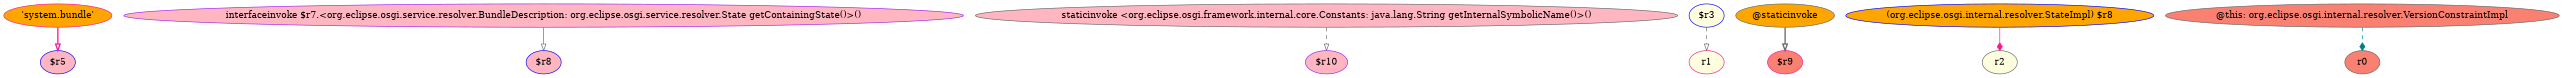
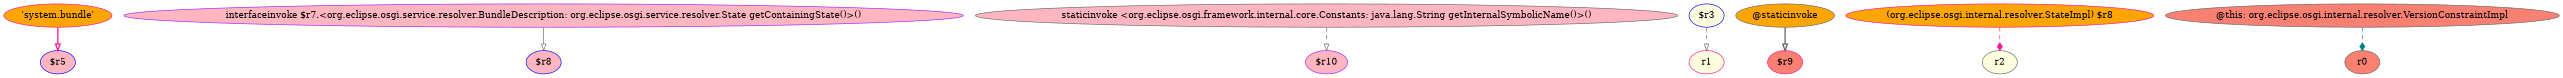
node "(org.eclipse.osgi.internal.resolver.StateImpl) $r8": color blue -> deeppink
edge "(org.eclipse.osgi.internal.resolver.StateImpl) $r8" -> "r2": style solid -> dashed
